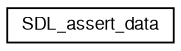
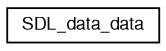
node "SDL_assert_data": label "SDL_assert_data" -> "SDL_data_data"
